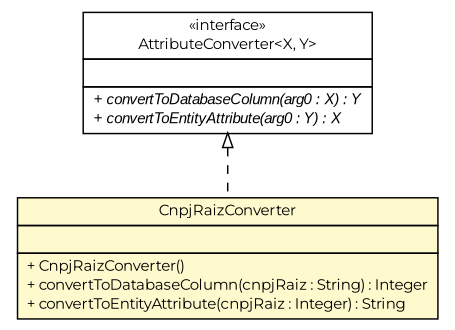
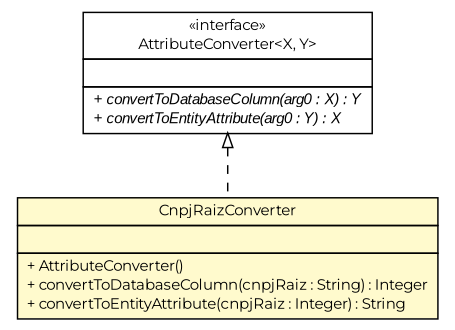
node "CnpjRaizConverter": text "+ CnpjRaizConverter()" -> "+ AttributeConverter()"
